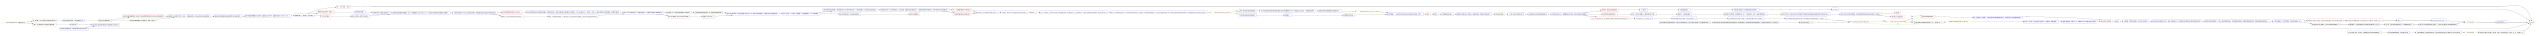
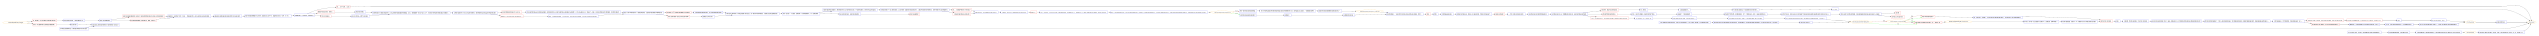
node "EleanorRank3Convo1 就越難去區分是.": label "EleanorRank3Convo1 就越難去區分是." -> "EleanorRank3Convo1 begins."
